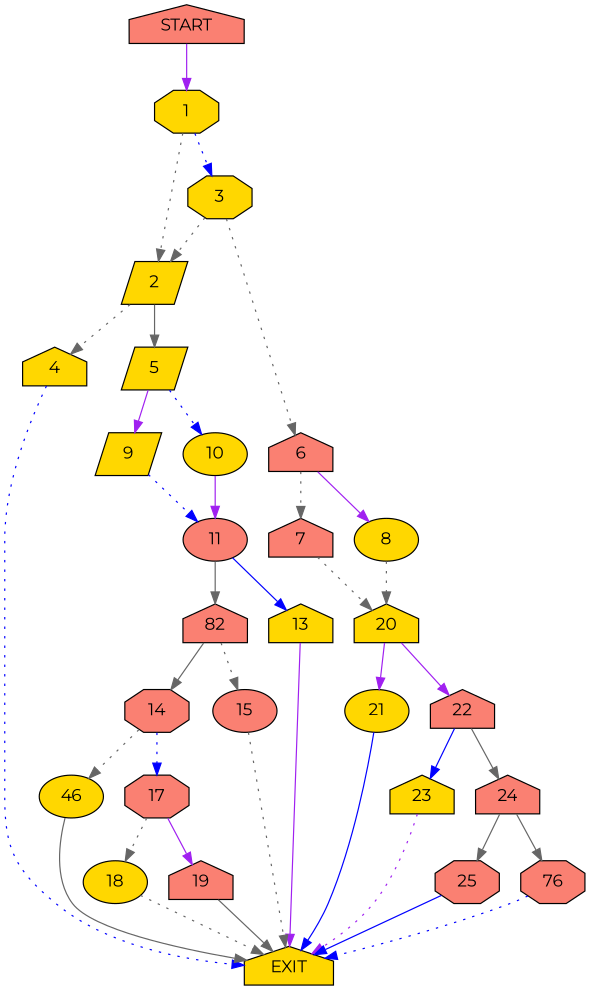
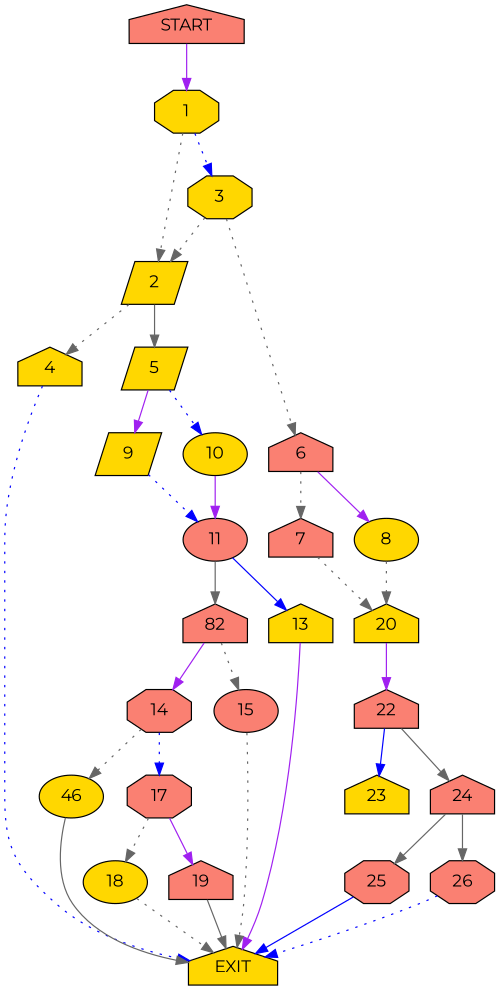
edge "82" -> "14": color gray40 -> purple
node "21": removed
node "76": label "76" -> "26"
edge "23" -> "EXIT": removed
